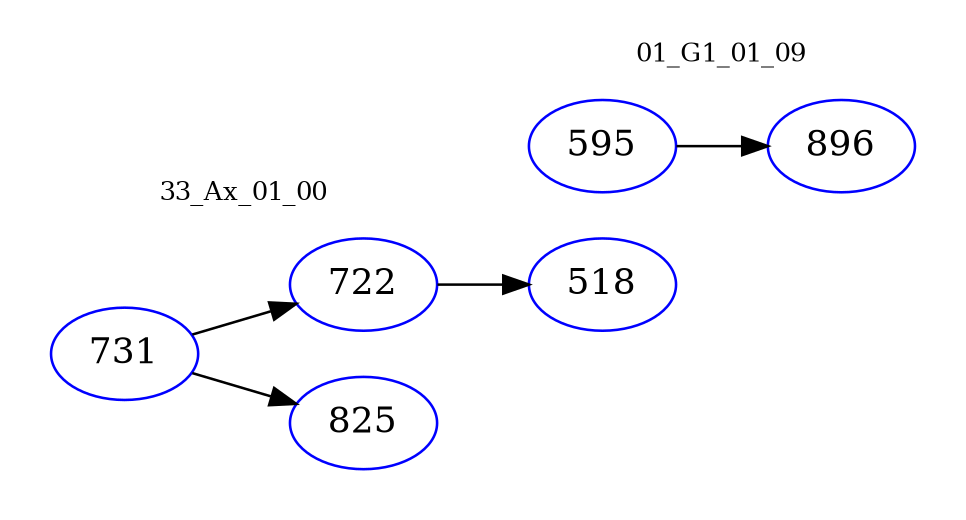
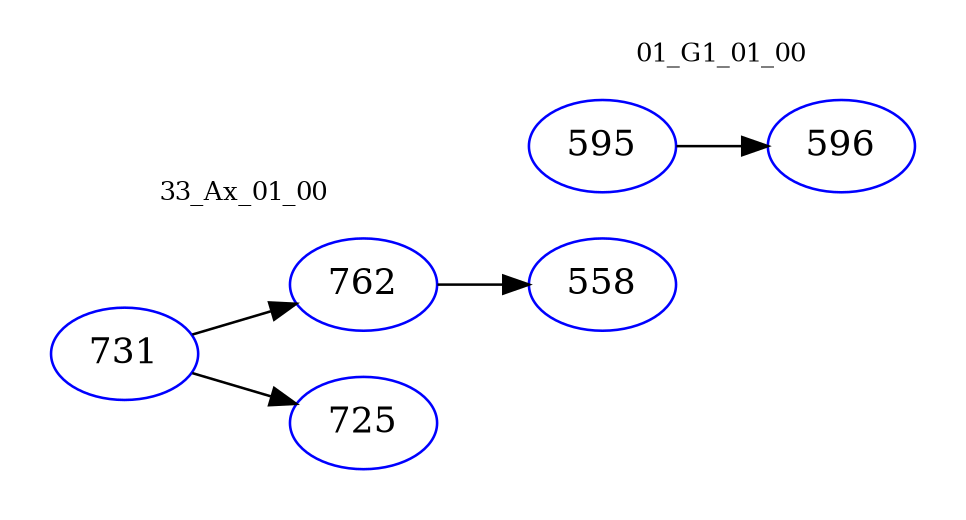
cluster "01_G1_01_09": label "01_G1_01_09" -> "01_G1_01_00"
node "896": label "896" -> "596"
node "722": label "722" -> "762"
node "518": label "518" -> "558"
node "825": label "825" -> "725"
